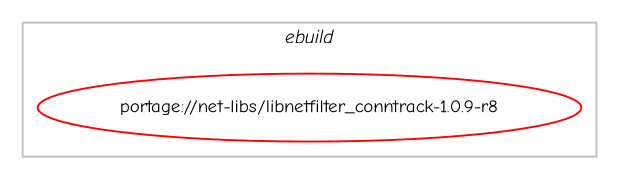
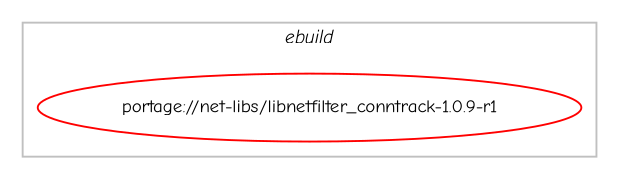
node "portage://net-libs/libnetfilter_conntrack-1.0.9-r8": label "portage://net-libs/libnetfilter_conntrack-1.0.9-r8" -> "portage://net-libs/libnetfilter_conntrack-1.0.9-r1"
